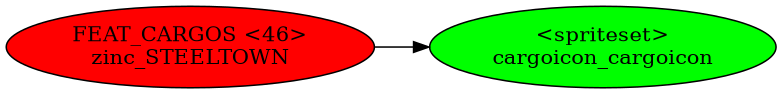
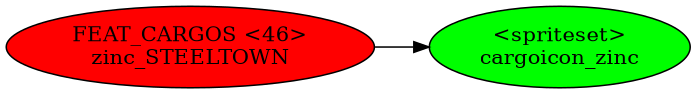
node "<spriteset> cargoicon_cargoicon": label "<spriteset> cargoicon_cargoicon" -> "<spriteset> cargoicon_zinc"
